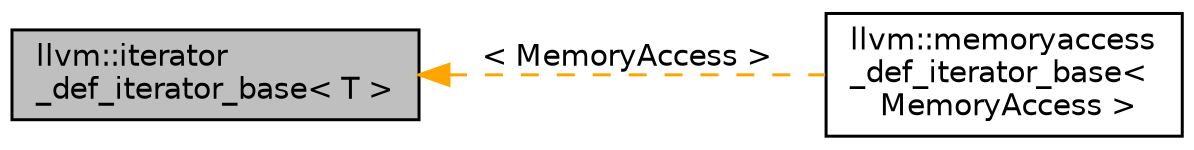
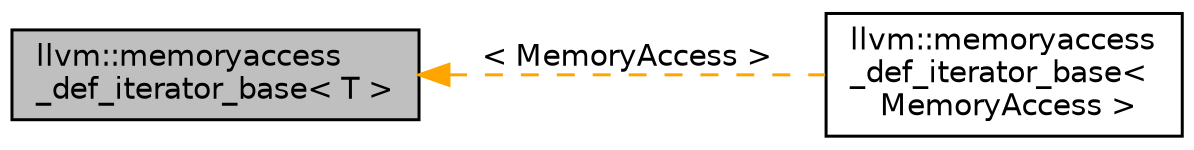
node "llvm::iterator _def_iterator_base< T >": label "llvm::iterator _def_iterator_base< T >" -> "llvm::memoryaccess _def_iterator_base< T >"
